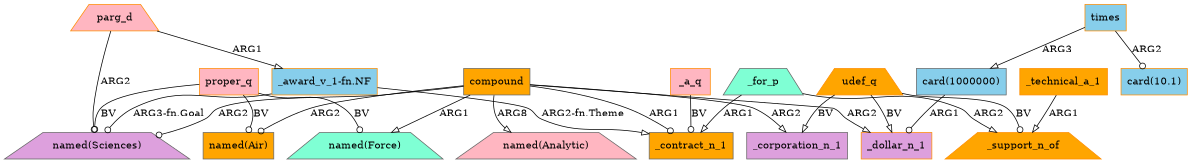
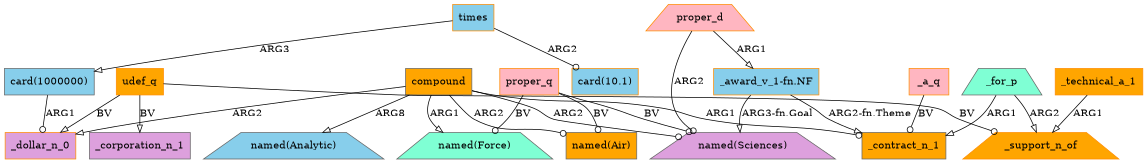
node "parg_d": label "parg_d" -> "proper_d"
node "udef_q": shape trapezium -> box
edge "_award_v_1-fn.NF" -> "named(Sciences)": arrowhead odot -> onormal
edge "compound" -> "_corporation_n_1": removed, label "ARG2"
node "named(Analytic)": fillcolor lightpink -> skyblue
node "_dollar_n_1": label "_dollar_n_1" -> "_dollar_n_0"
